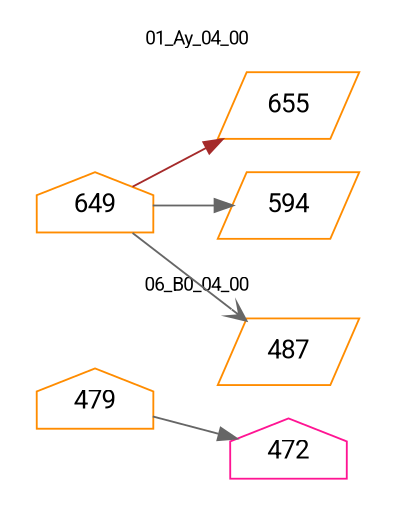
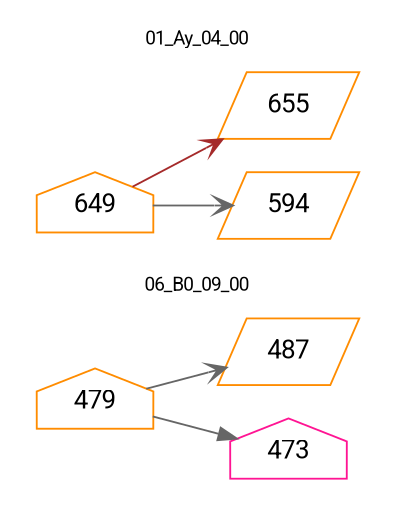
edge "649" -> "655": arrowhead normal -> vee
edge "649" -> "594": arrowhead normal -> vee
edge "649" -> "487": now "479" -> "487"
cluster "06_B0_04_00": label "06_B0_04_00" -> "06_B0_09_00"
node "472": label "472" -> "473"
